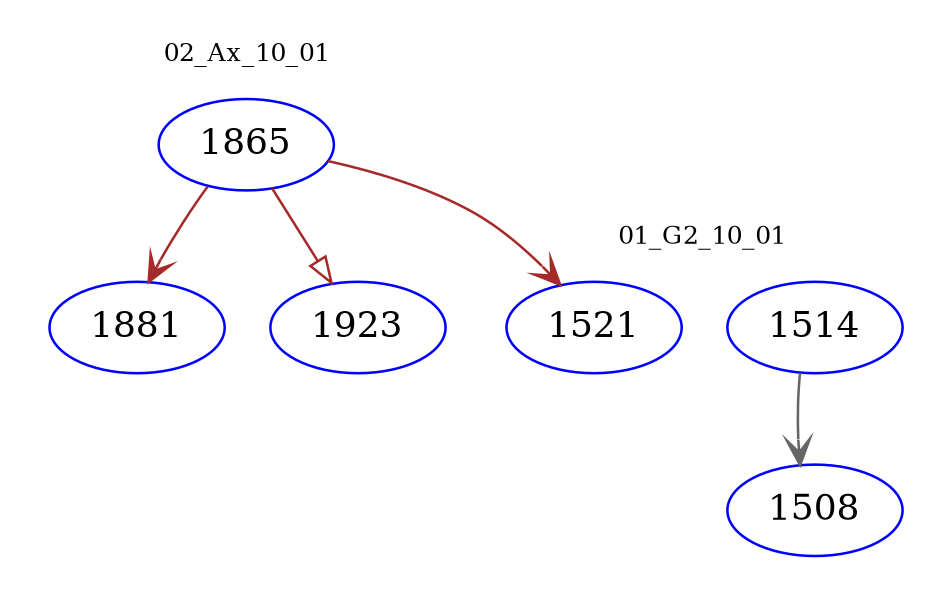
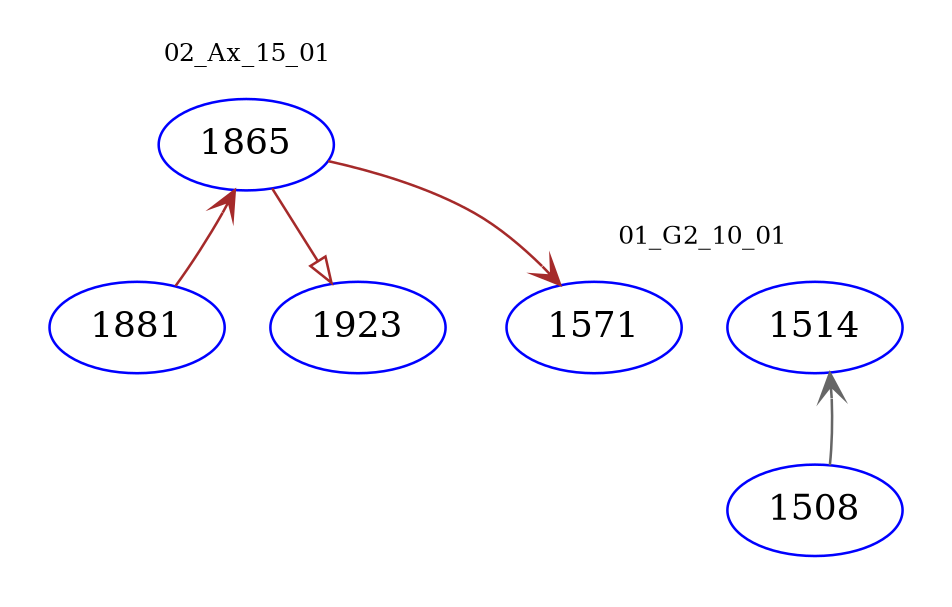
cluster "02_Ax_10_01": label "02_Ax_10_01" -> "02_Ax_15_01"
edge "1865" -> "1881": reversed
node "1521": label "1521" -> "1571"
edge "1514" -> "1508": reversed
